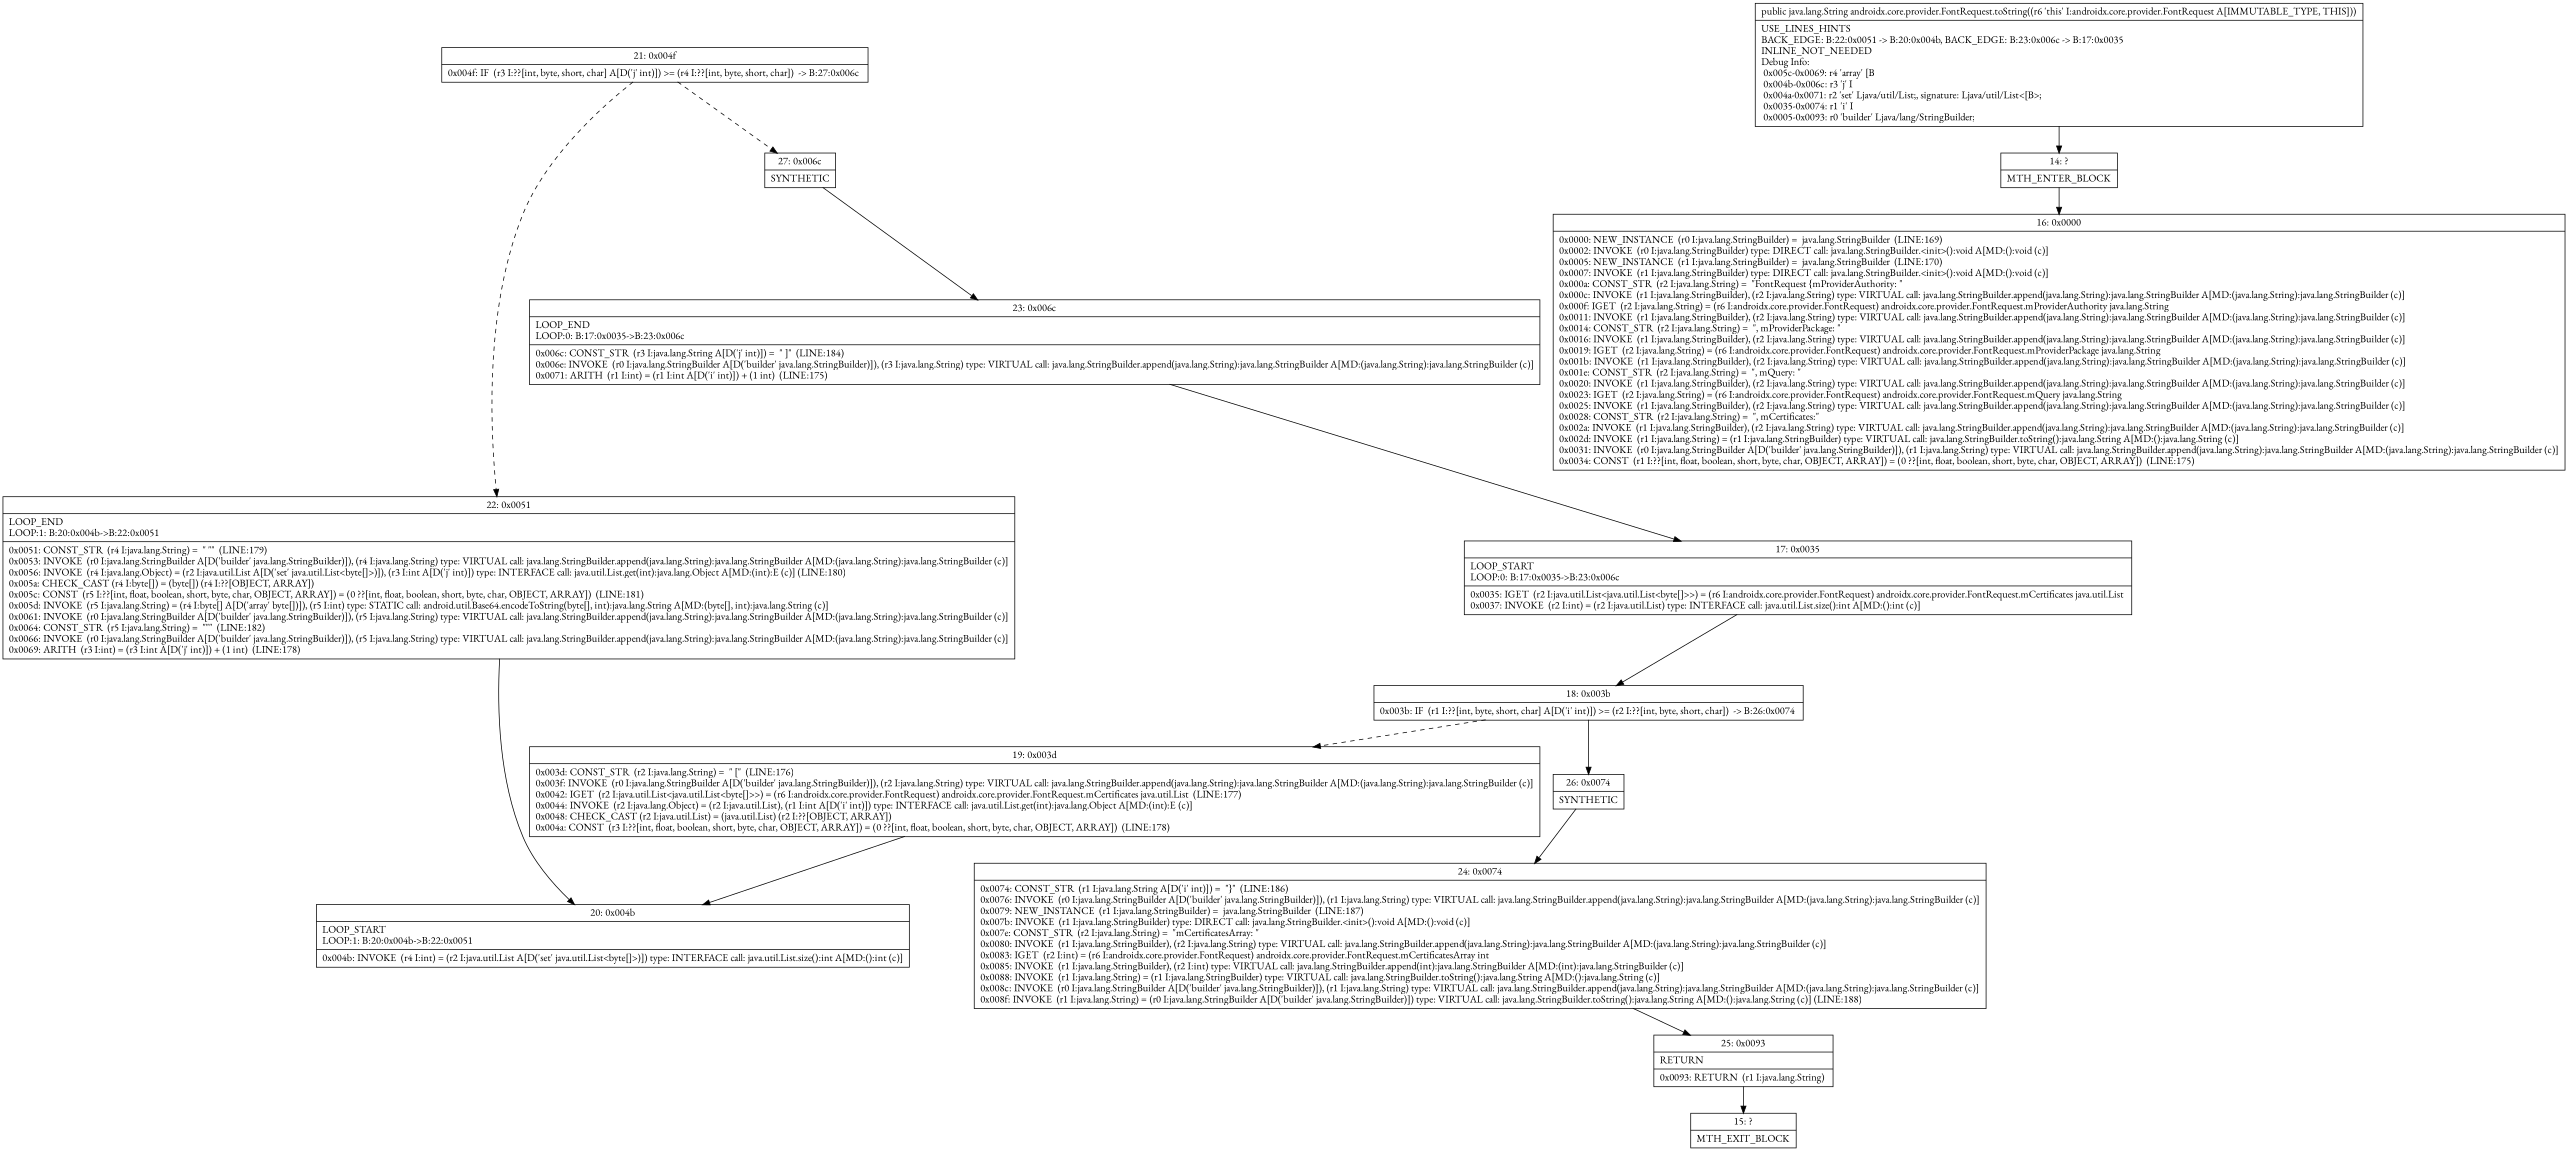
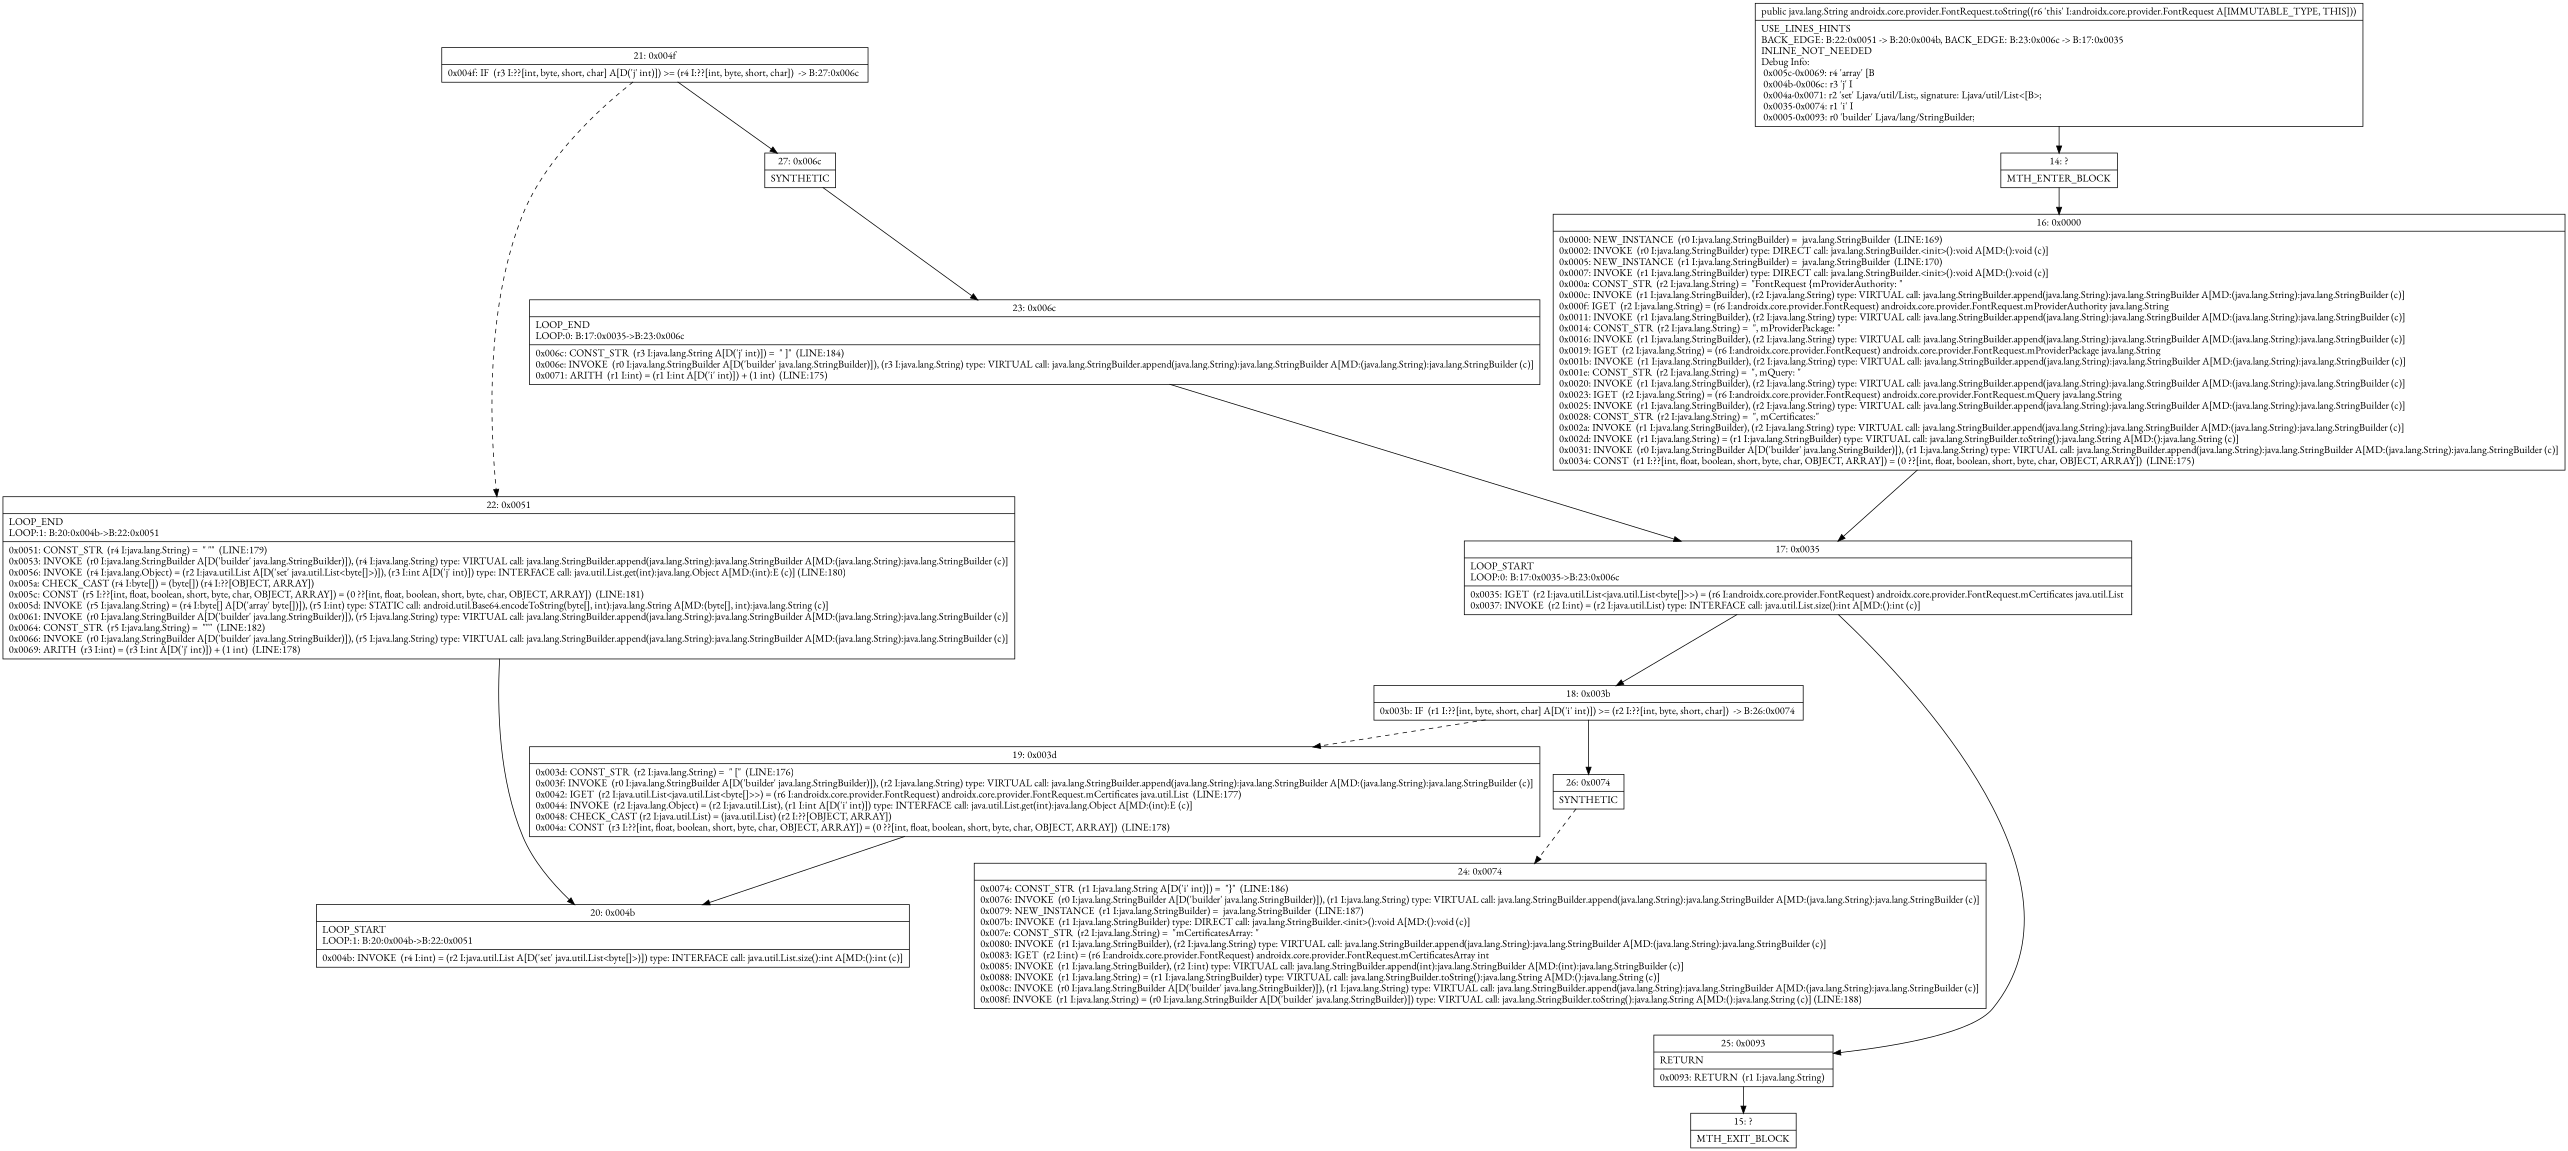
edge "21: 0x004f" -> "27: 0x006c": style dashed -> solid
edge "16: 0x0000" -> "17: 0x0035": added
edge "26: 0x0074" -> "24: 0x0074": style solid -> dashed
edge "24: 0x0074" -> "25: 0x0093": now "17: 0x0035" -> "25: 0x0093"
